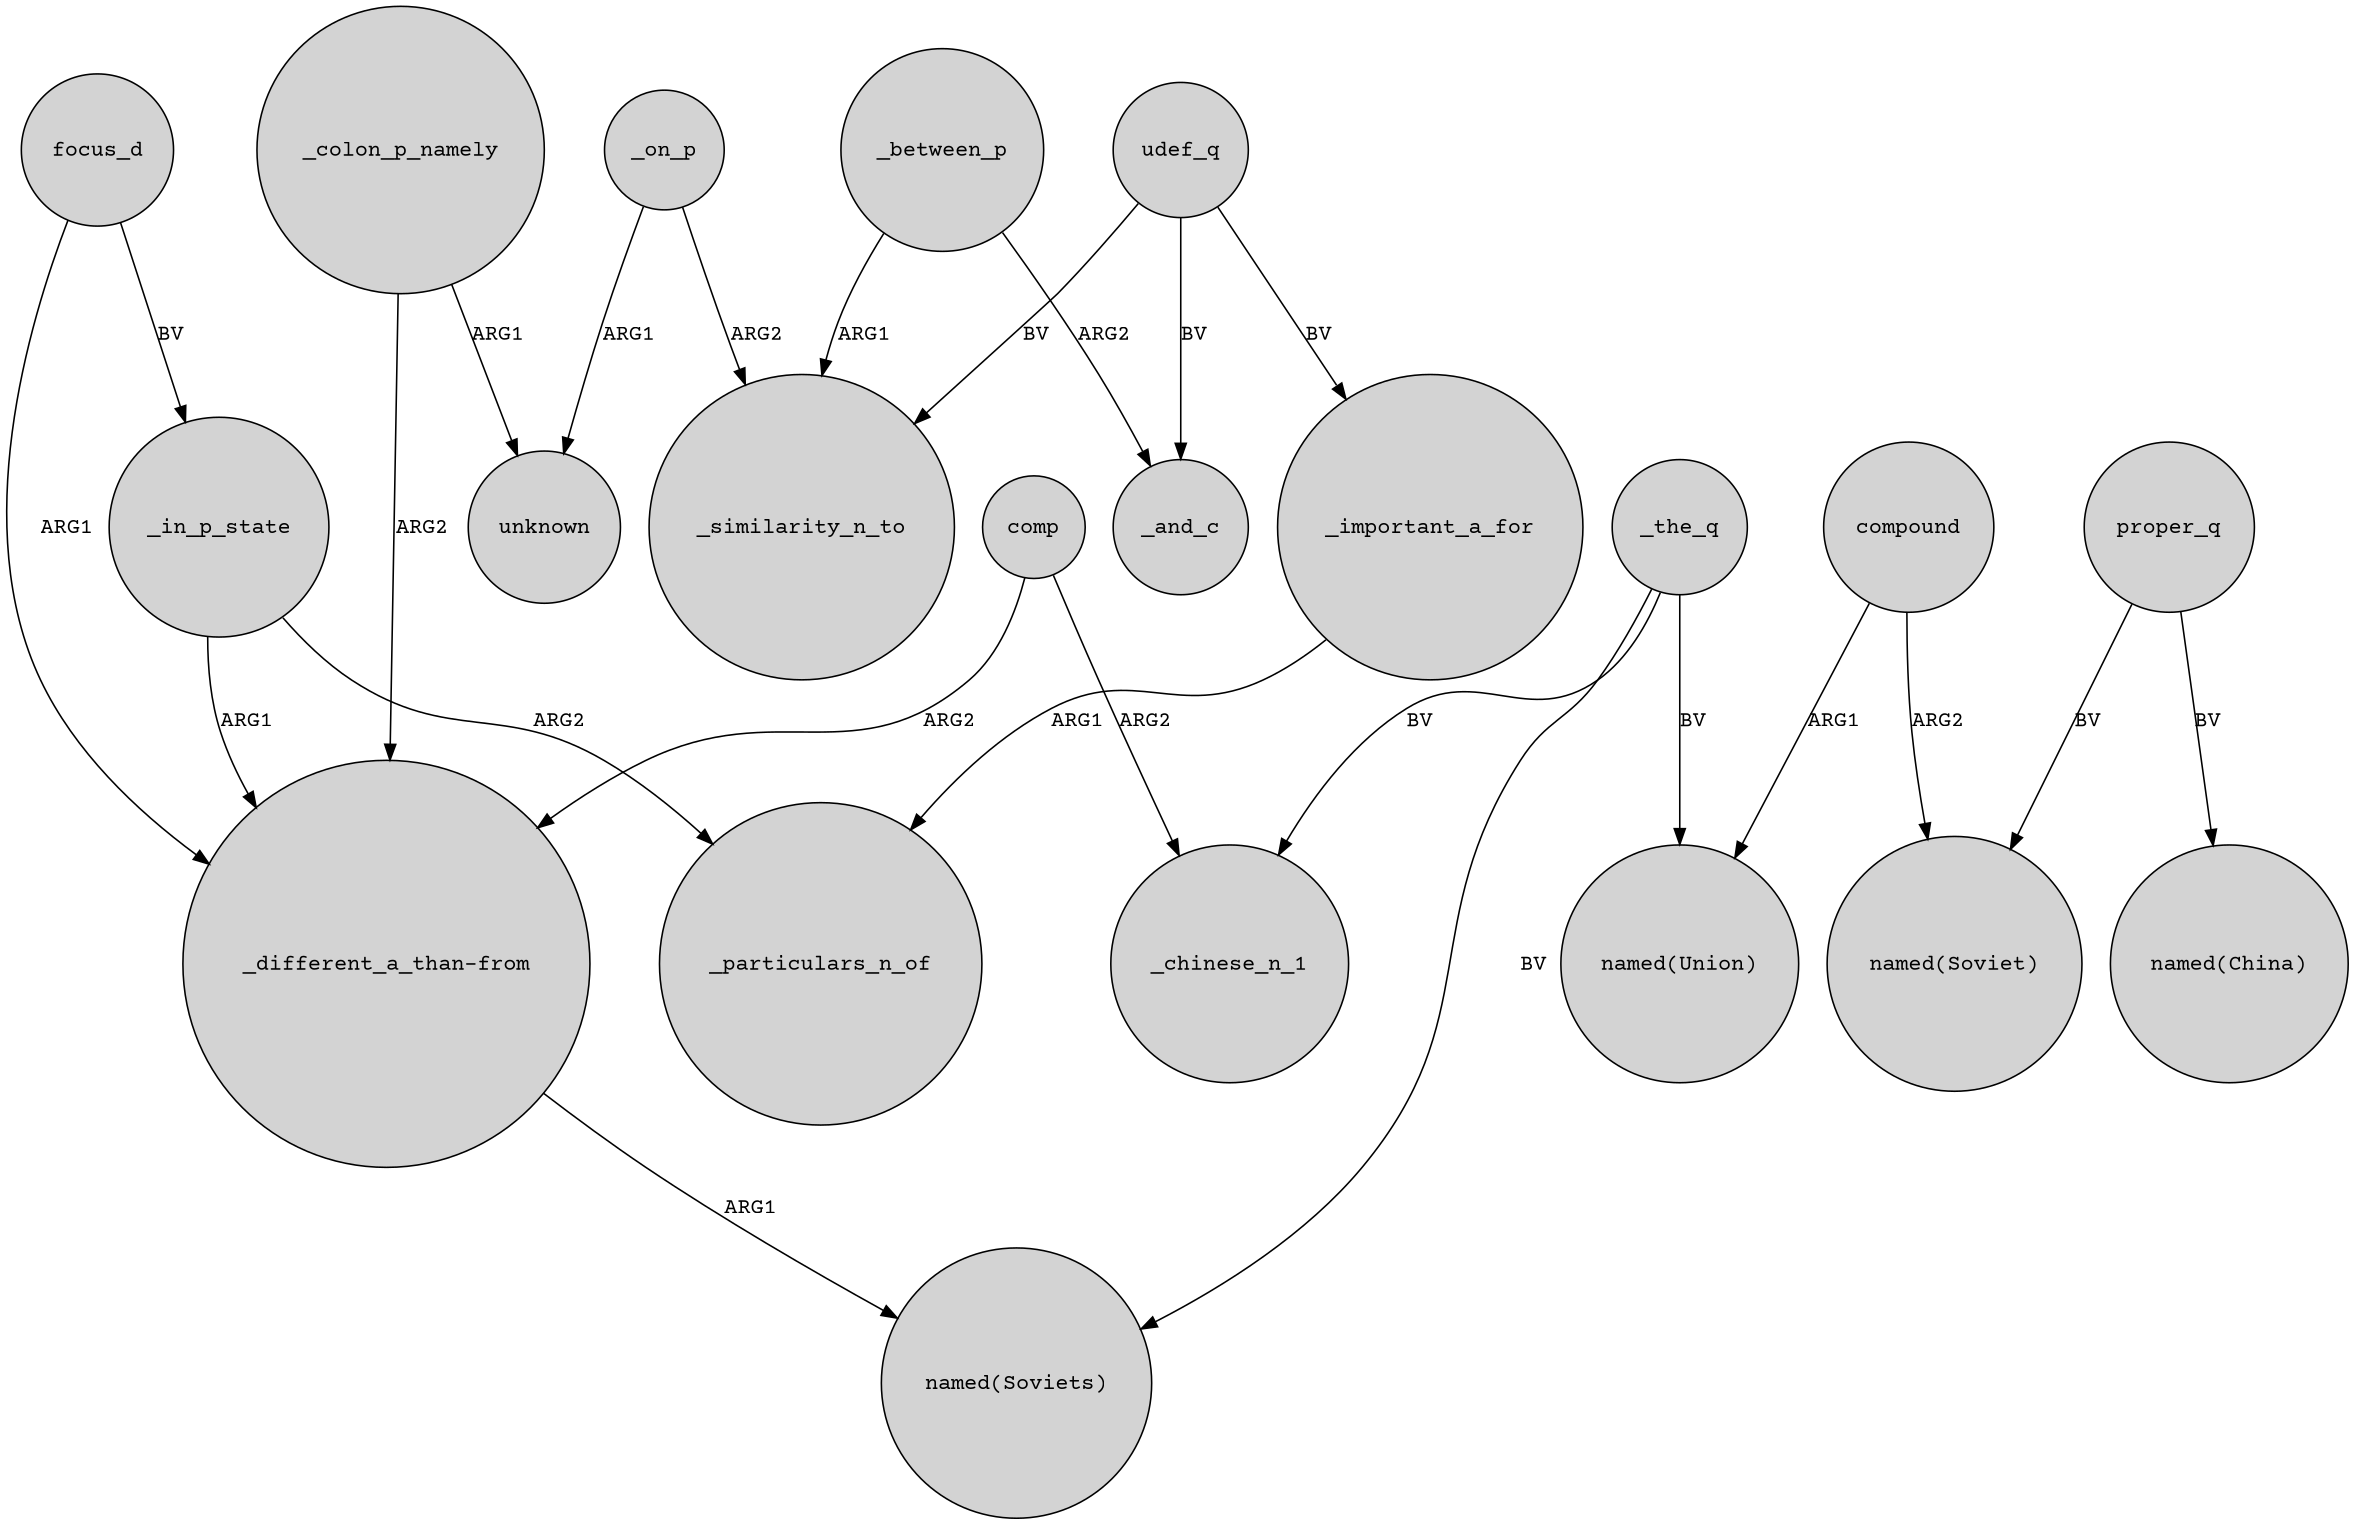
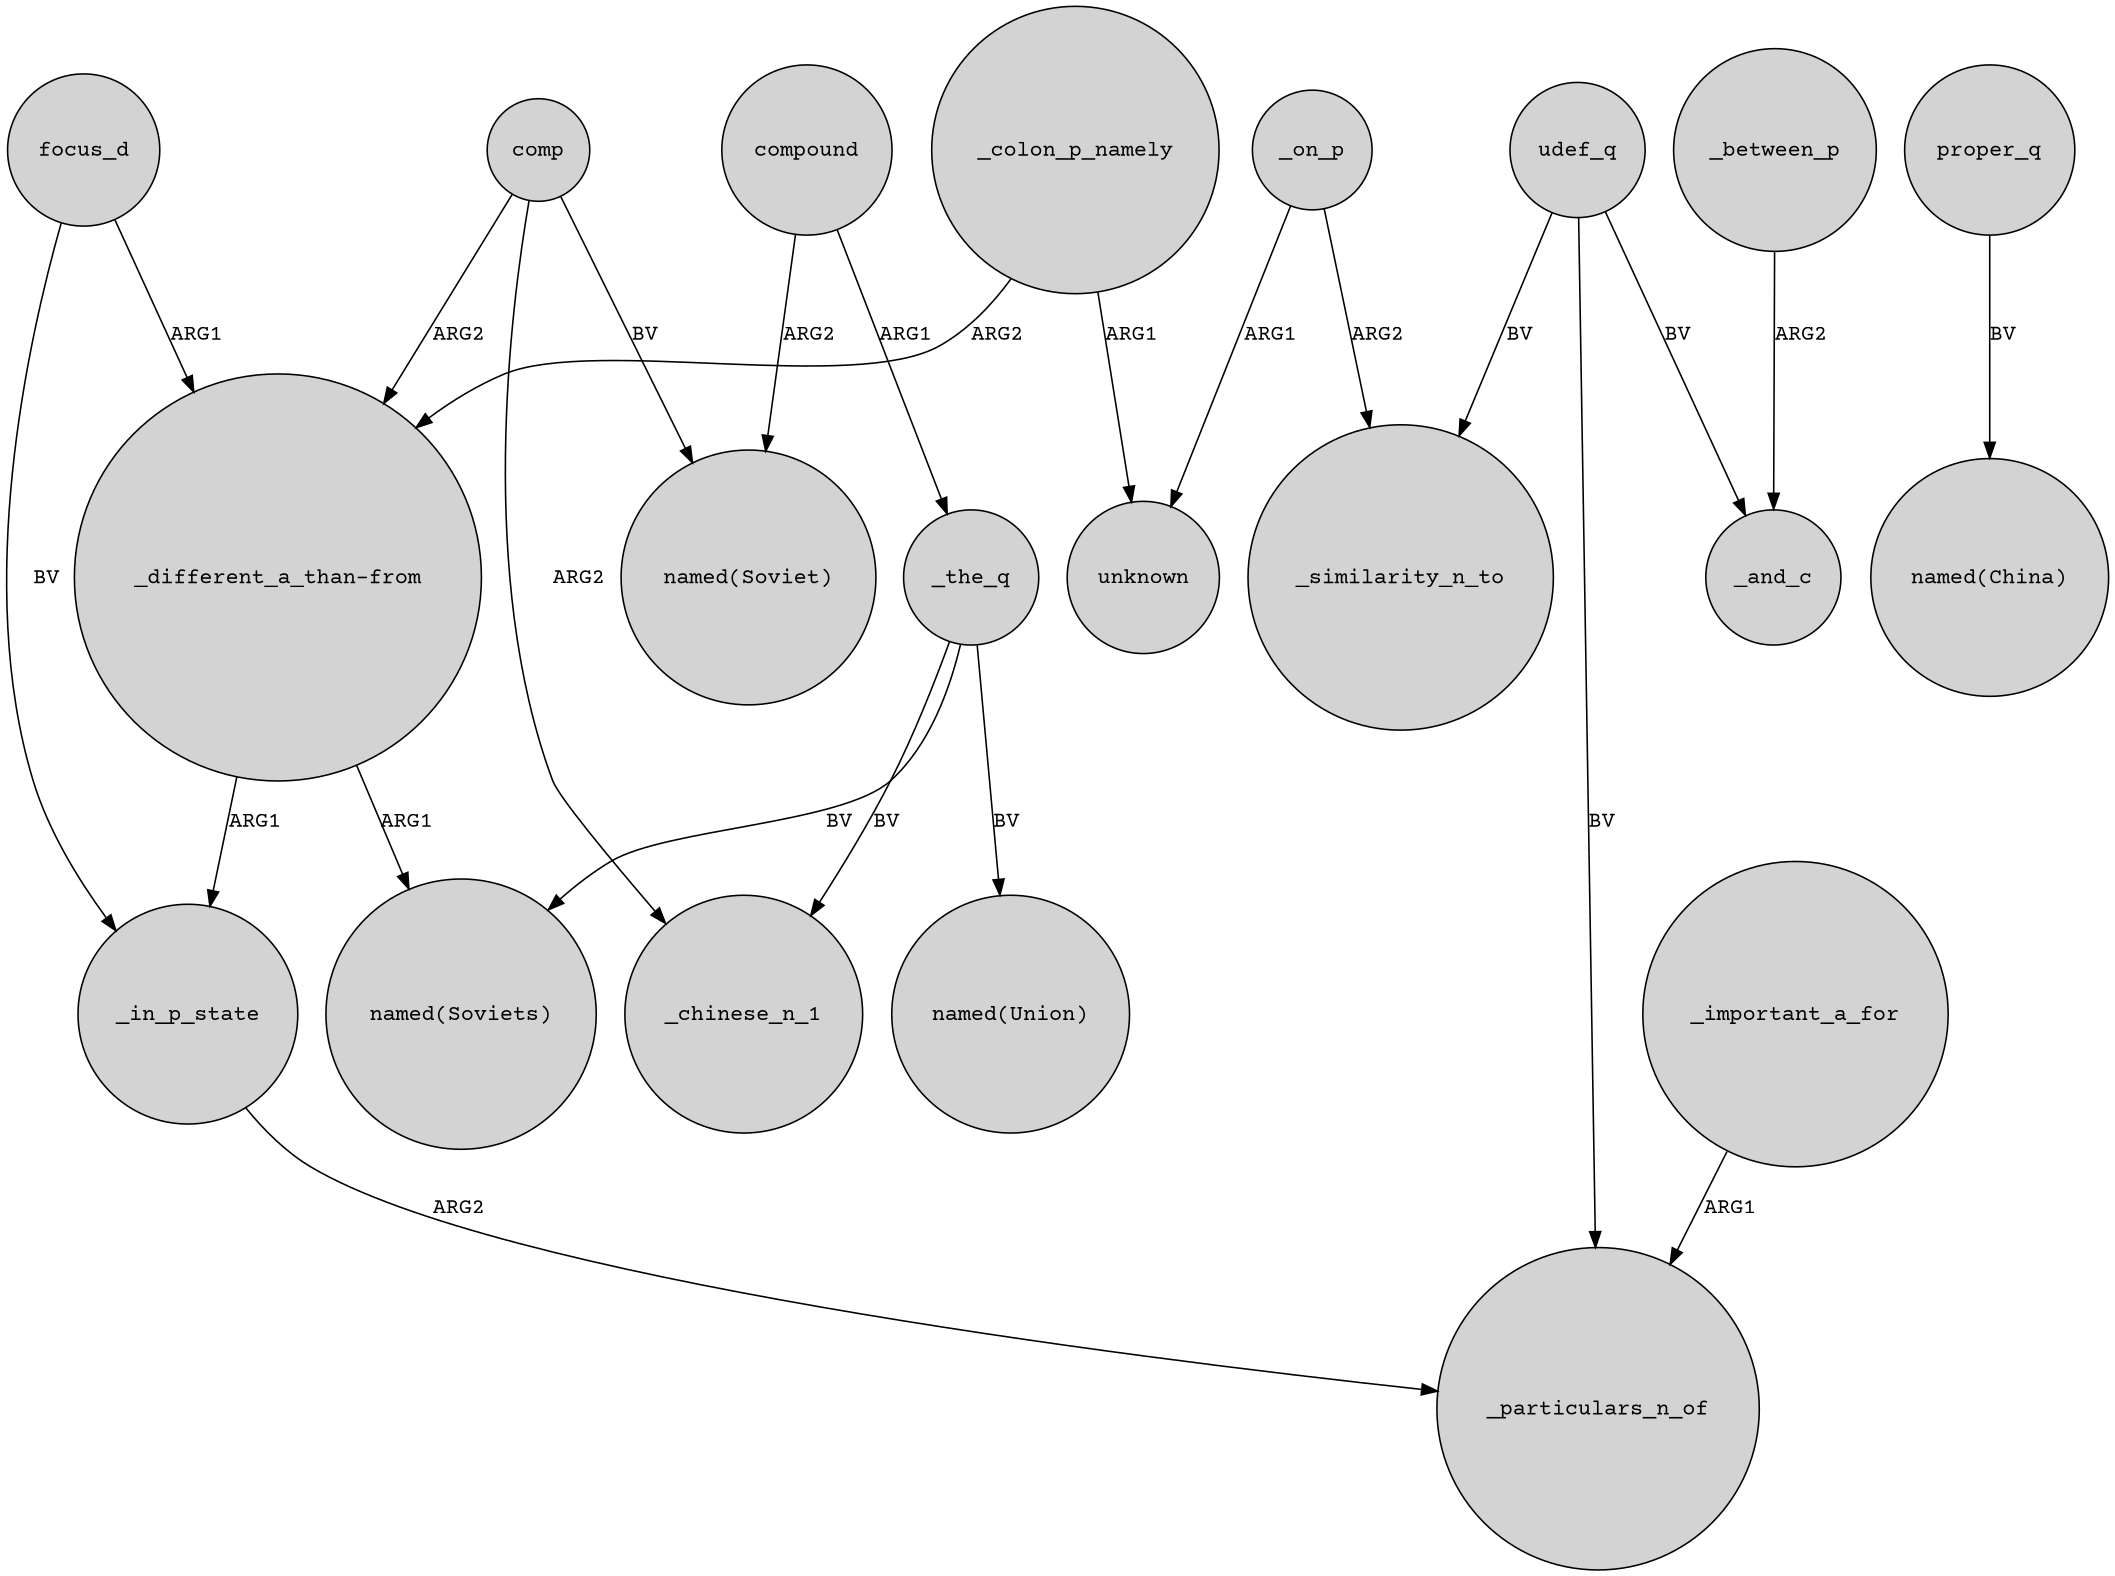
edge "_between_p" -> "_similarity_n_to": removed, label "ARG1"
edge "udef_q" -> "_important_a_for": now "udef_q" -> "_particulars_n_of"
edge "_in_p_state" -> "_different_a_than-from": reversed
edge "proper_q" -> "named(Soviet)": now "comp" -> "named(Soviet)"
edge "compound" -> "named(Union)": now "compound" -> "_the_q"
